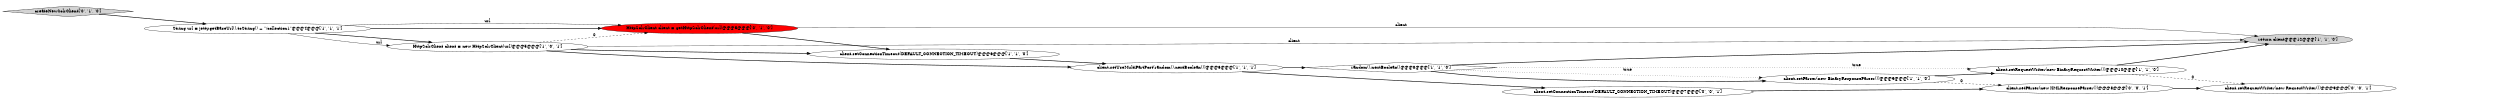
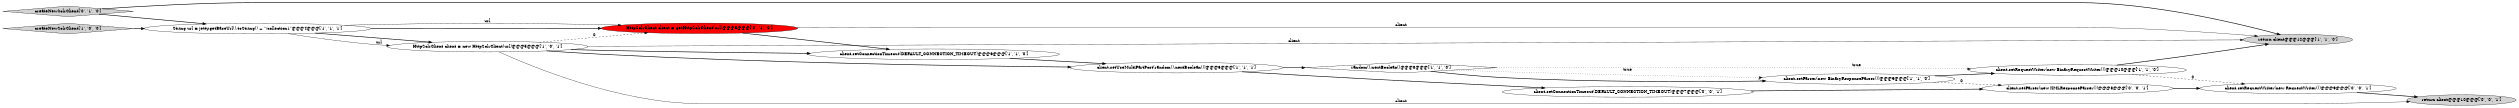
node "createNewSolrClient['1', '0', '0']": added
edge "random().nextBoolean()@@@8@@@['1', '1', '0']" -> "return client@@@12@@@['1', '1', '0']": now "createNewSolrClient['0', '1', '0']" -> "return client@@@12@@@['1', '1', '0']"
node "return client@@@10@@@['0', '0', '1']": added
